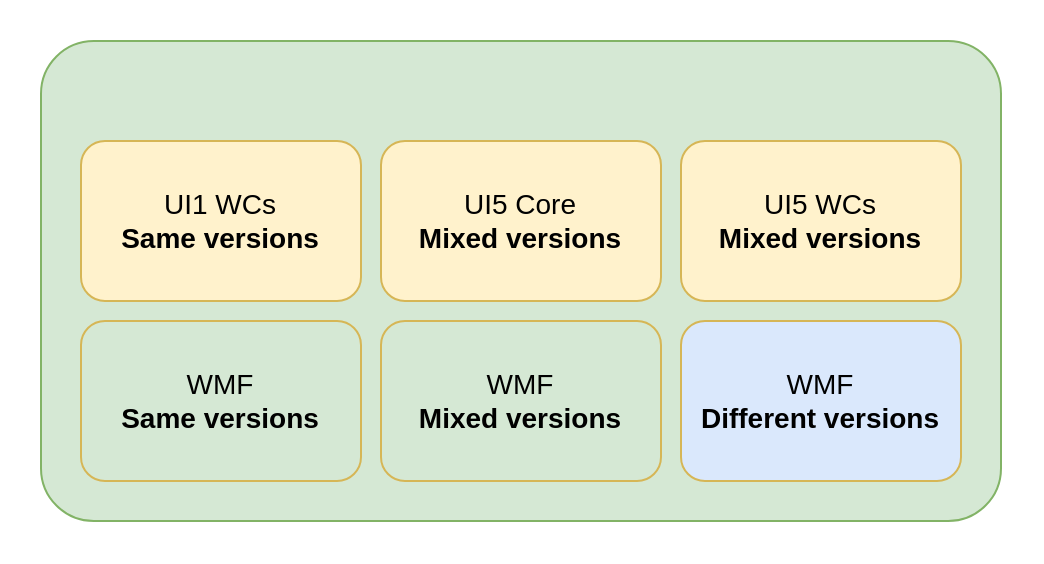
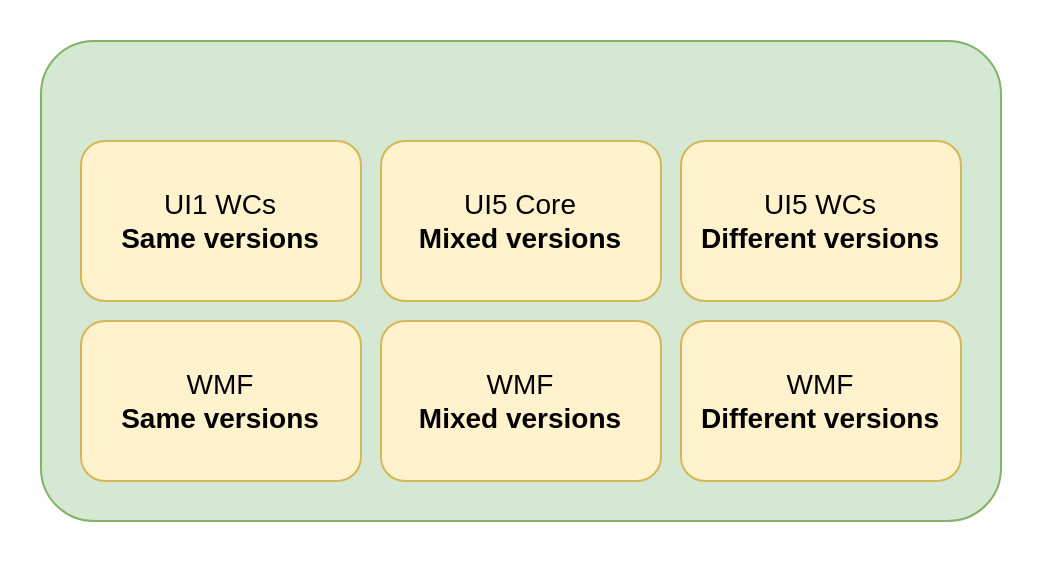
node "UI5 WCs Mixed versions": label "UI5 WCs Mixed versions" -> "UI5 WCs Different versions"
node "WMF Same versions": fillcolor #d5e8d4 -> #fff2cc
node "WMF Mixed versions": fillcolor #d5e8d4 -> #fff2cc
node "WMF Different versions": fillcolor #dae8fc -> #fff2cc
